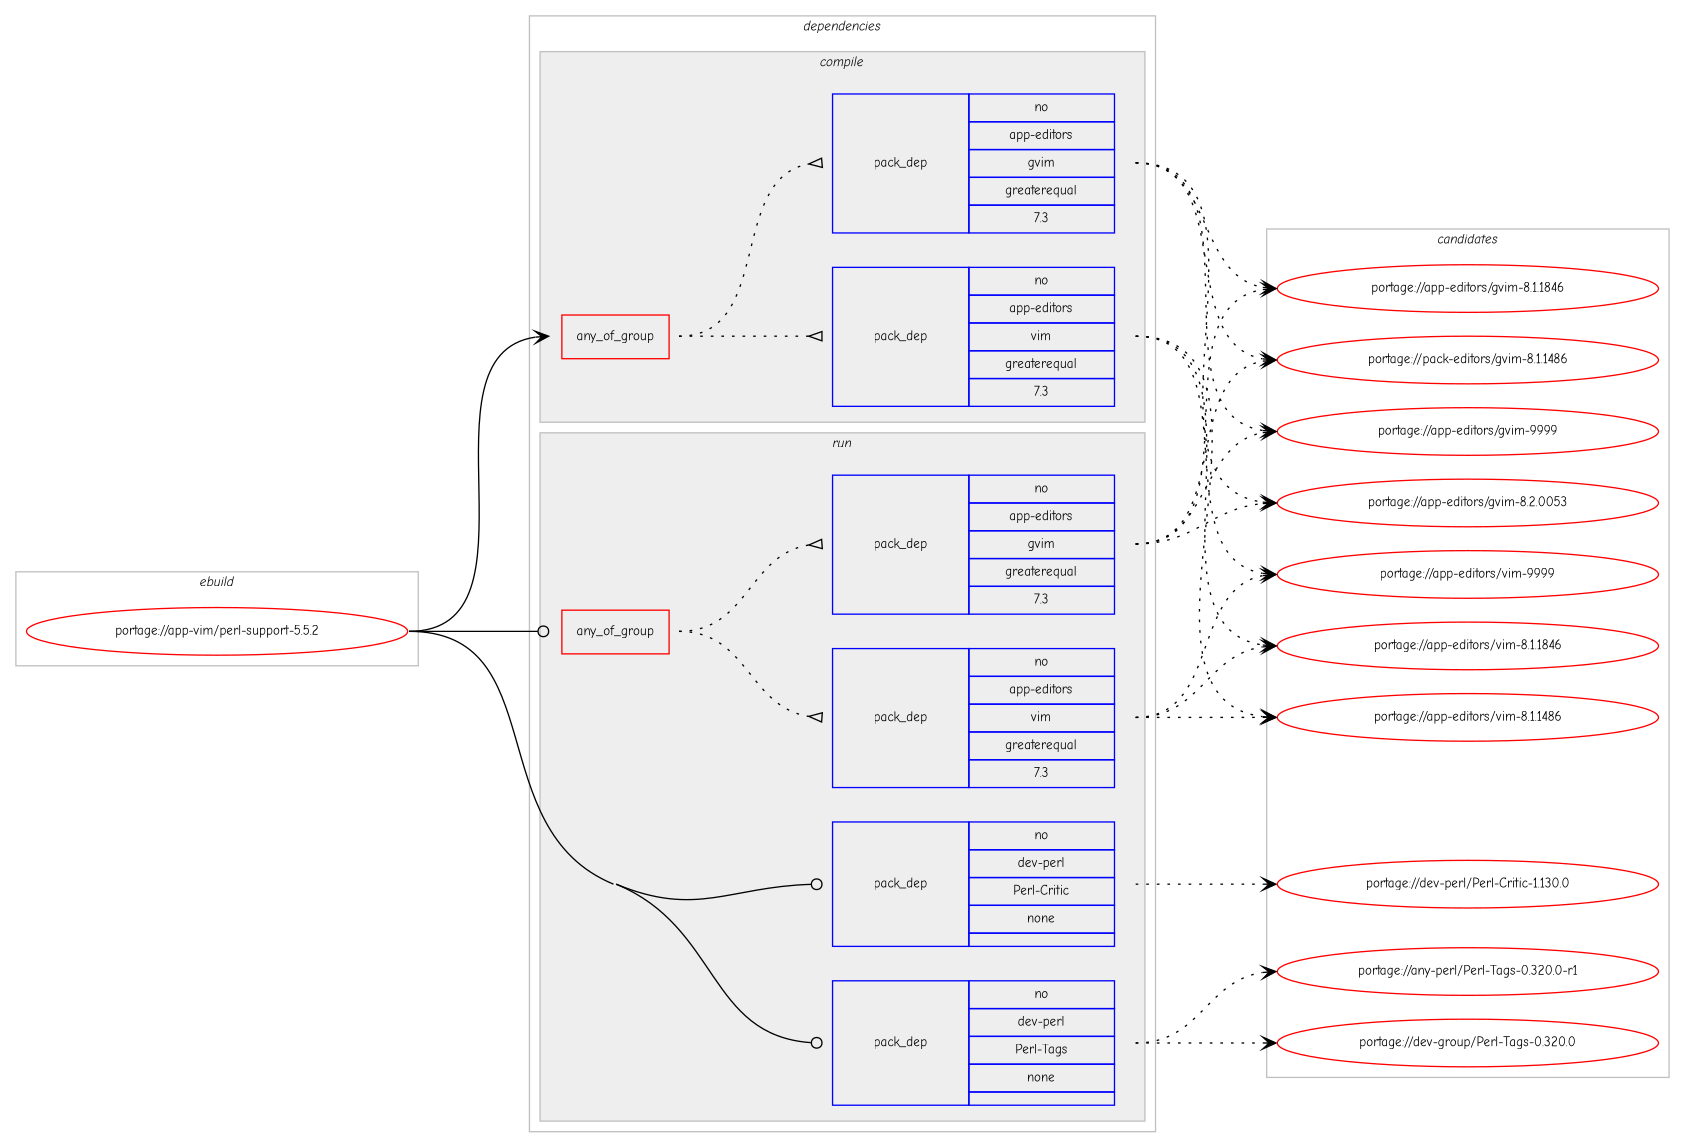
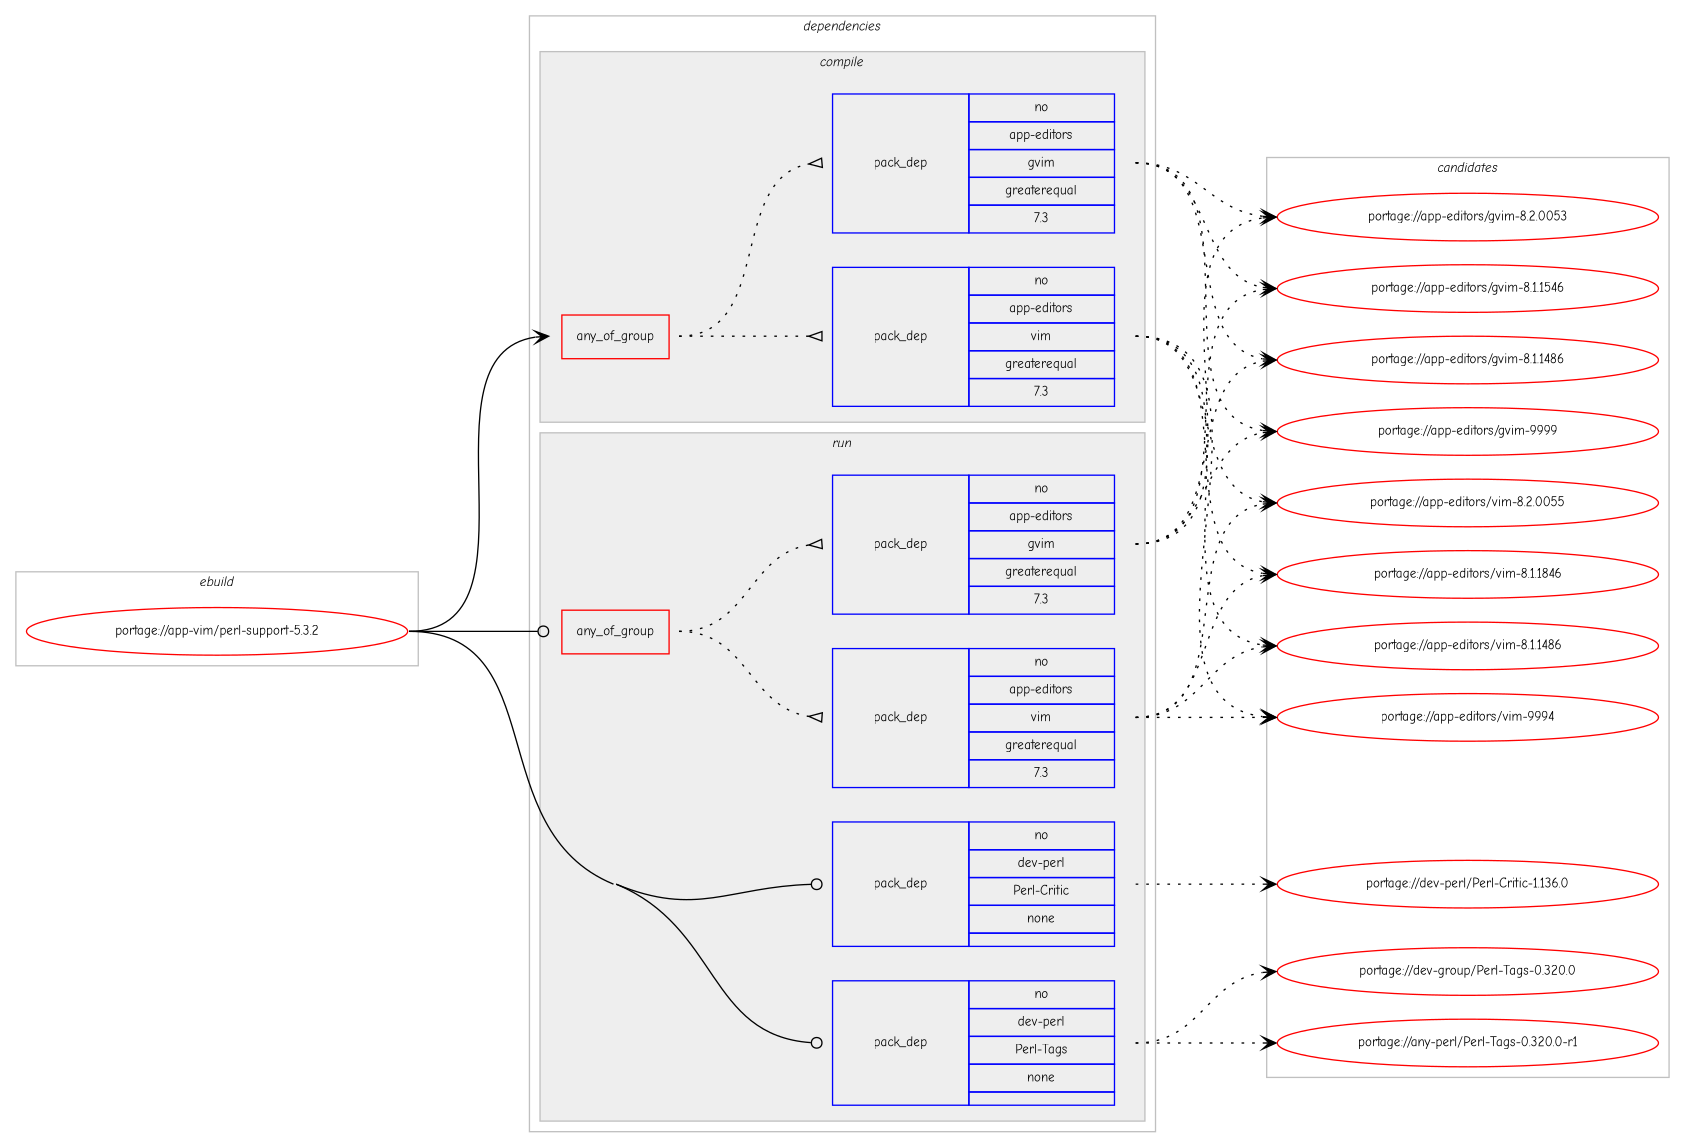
node "portage://app-editors/gvim-8.1.1846": label "portage://app-editors/gvim-8.1.1846" -> "portage://app-editors/gvim-8.1.1546"
node "portage://pack-editors/gvim-8.1.1486": label "portage://pack-editors/gvim-8.1.1486" -> "portage://app-editors/gvim-8.1.1486"
node "portage://app-editors/vim-8.2.0055": added
node "portage://app-editors/vim-9999": label "portage://app-editors/vim-9999" -> "portage://app-editors/vim-9994"
node "portage://app-vim/perl-support-5.5.2": label "portage://app-vim/perl-support-5.5.2" -> "portage://app-vim/perl-support-5.3.2"
node "portage://dev-perl/Perl-Critic-1.130.0": label "portage://dev-perl/Perl-Critic-1.130.0" -> "portage://dev-perl/Perl-Critic-1.136.0"
